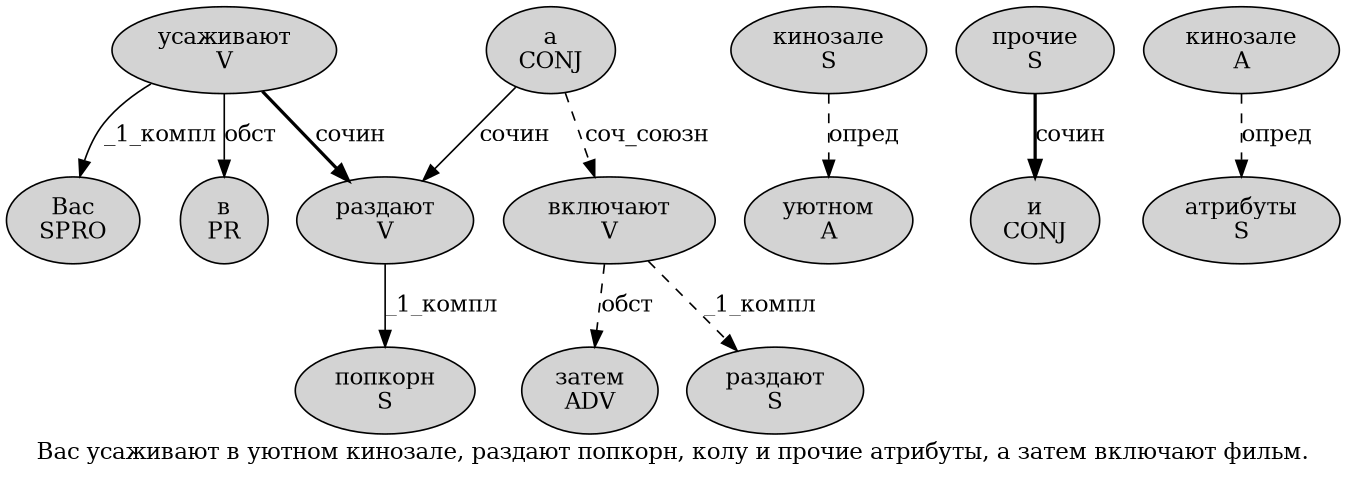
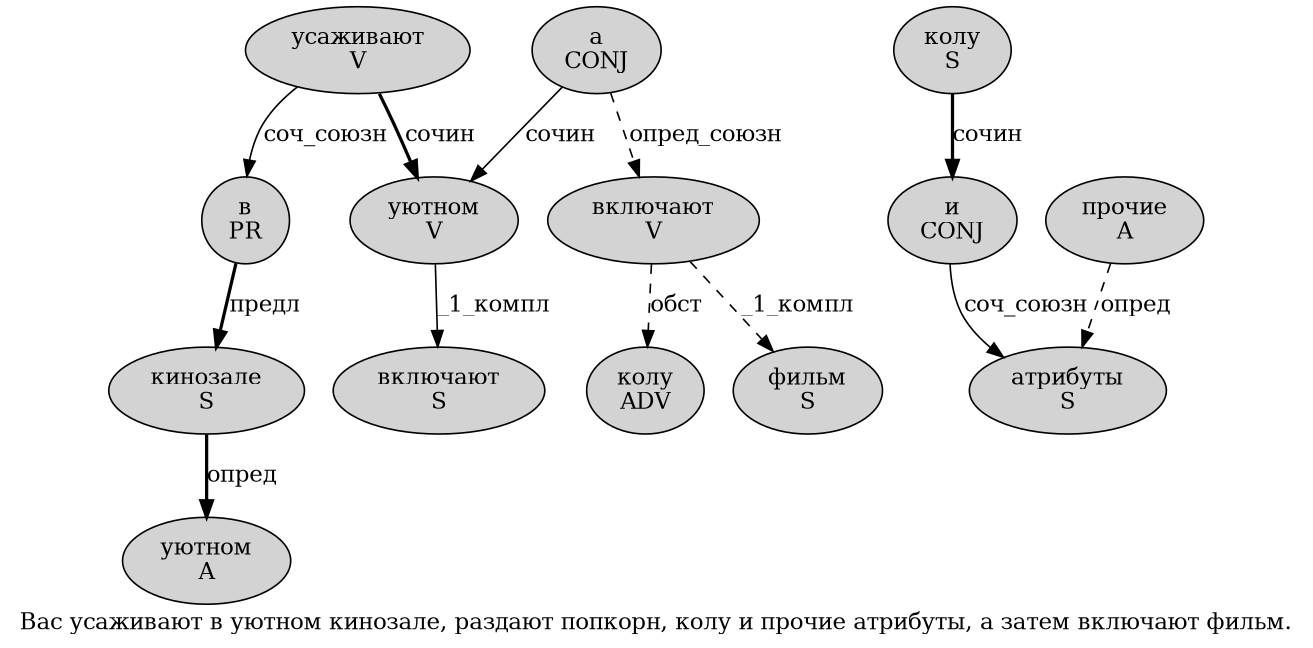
node "прочие S": label "прочие S" -> "колу S"
node "кинозале A": label "кинозале A" -> "прочие A"
edge "кинозале S" -> "уютном A": style dashed -> bold
edge "усаживают V" -> "в PR": label "обст" -> "соч_союзн"
edge "а CONJ" -> "включают V": label "соч_союзн" -> "опред_союзн"
node "Вас SPRO": removed
node "раздают V": label "раздают V" -> "уютном V"
edge "в PR" -> "кинозале S": added, label "предл"
edge "и CONJ" -> "атрибуты S": added, label "соч_союзн"
node "попкорн S": label "попкорн S" -> "включают S"
node "затем ADV": label "затем ADV" -> "колу ADV"
node "раздают S": label "раздают S" -> "фильм S"
